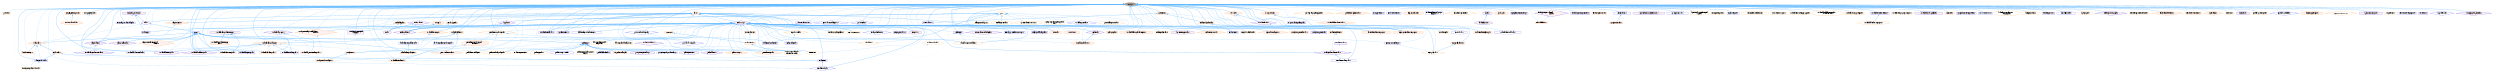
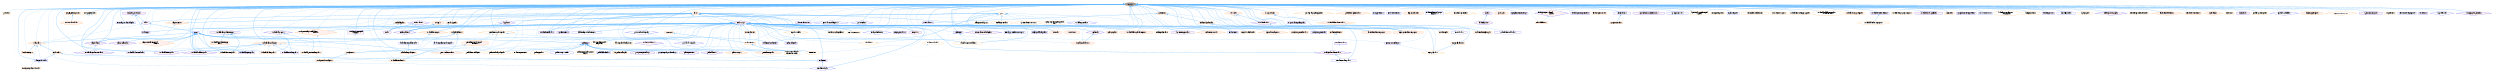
node "AndroidFeedbackContext.h": removed
